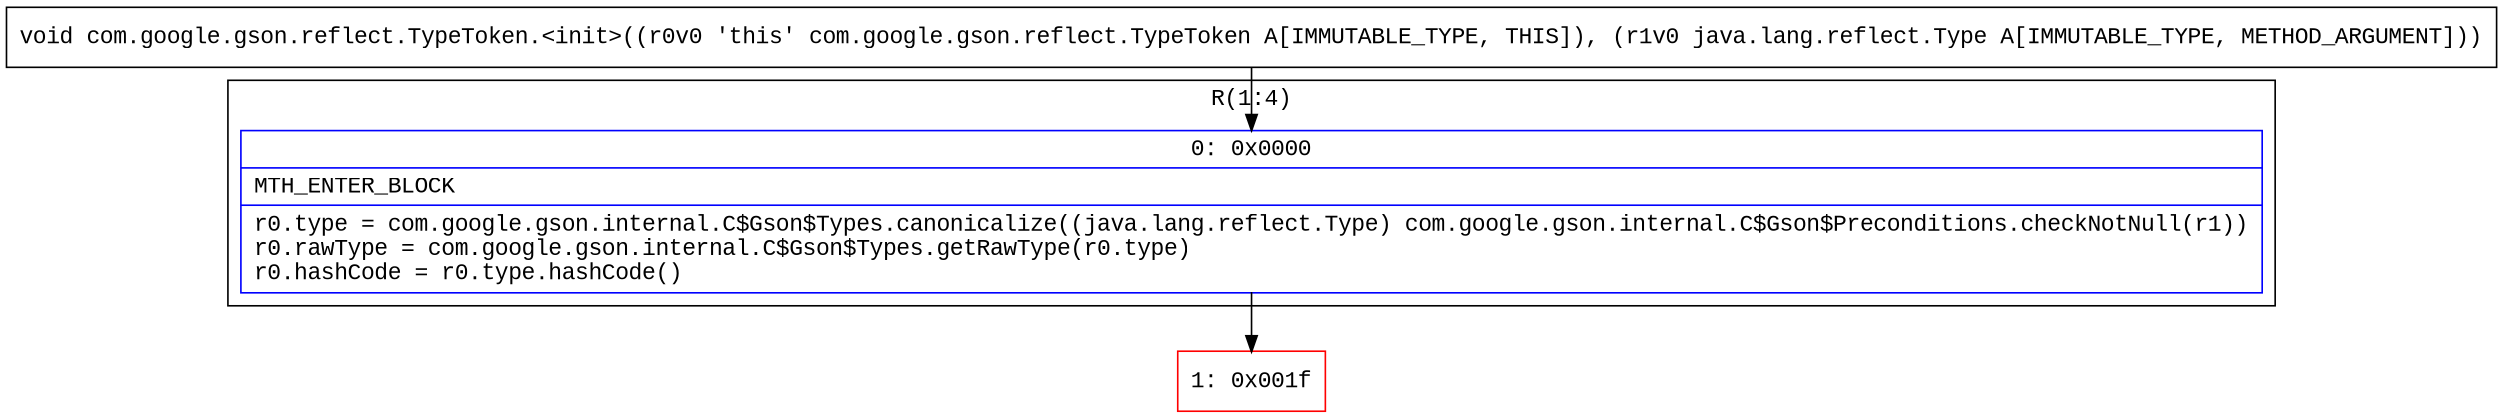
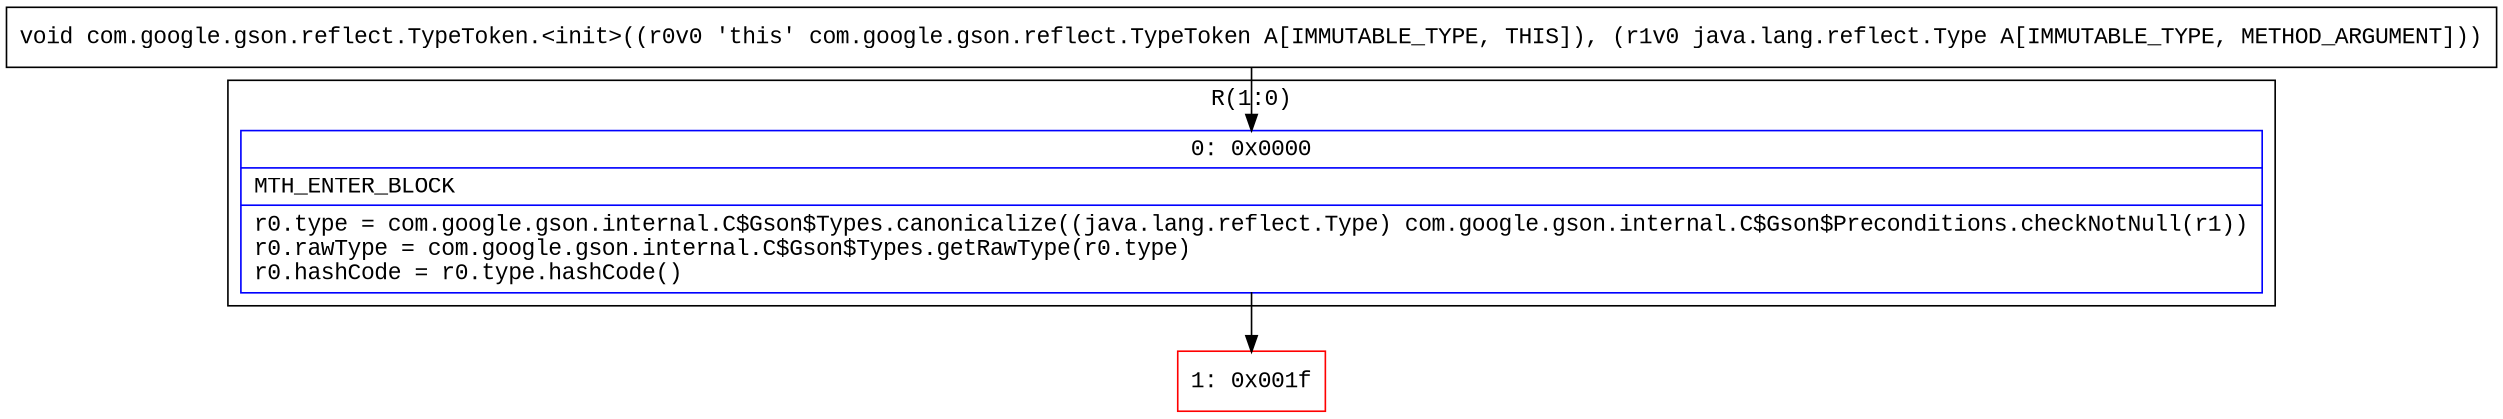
cluster "R(1:4)": label "R(1:4)" -> "R(1:0)"
